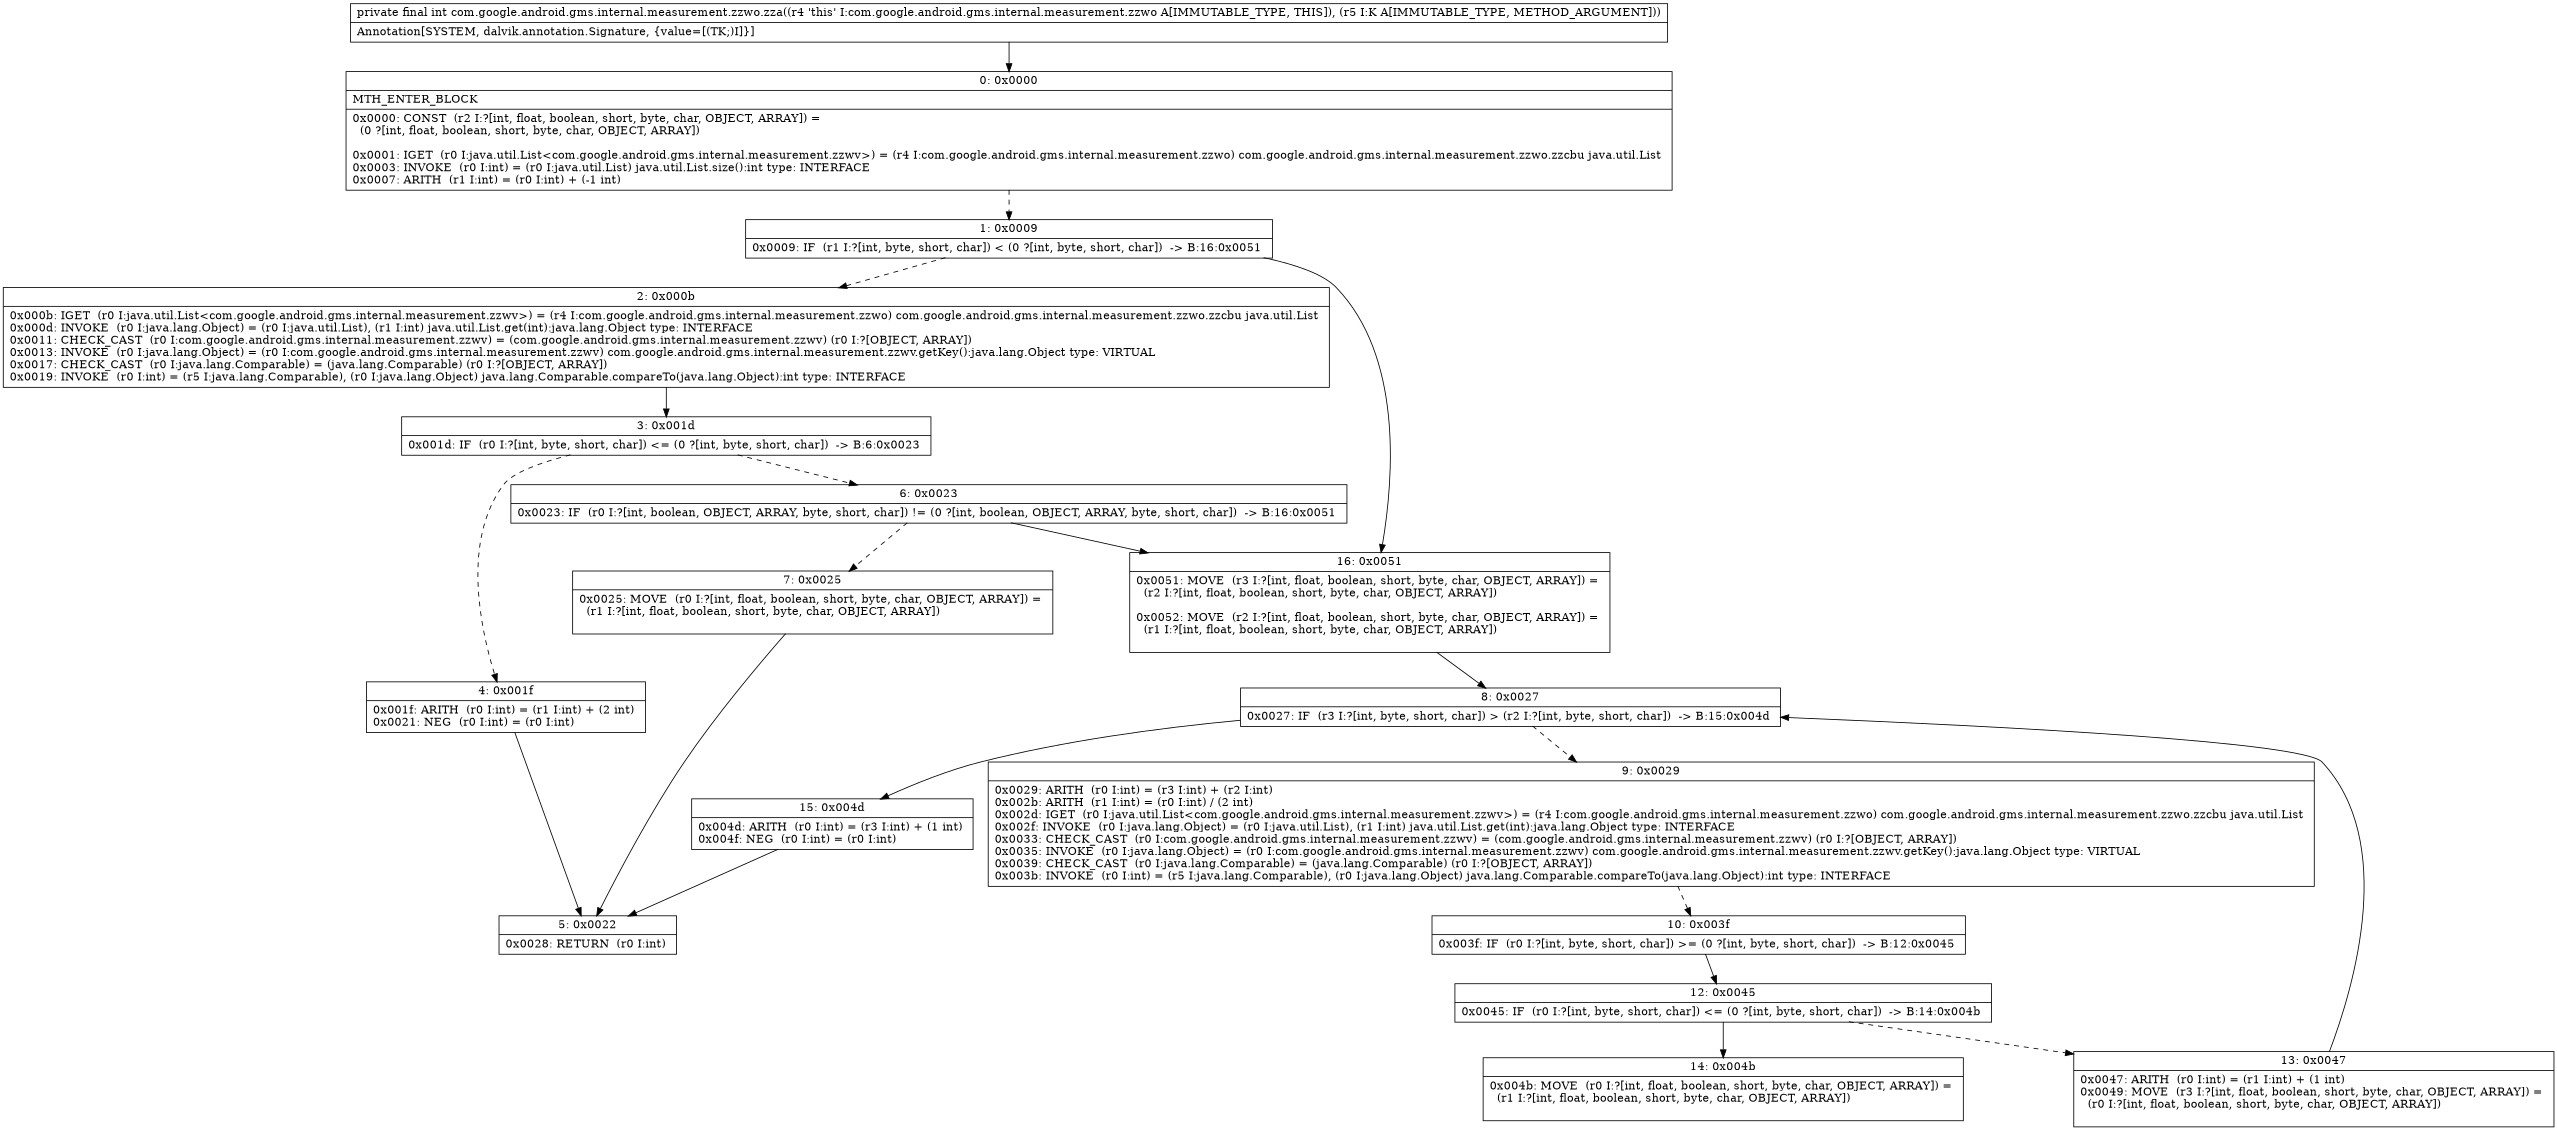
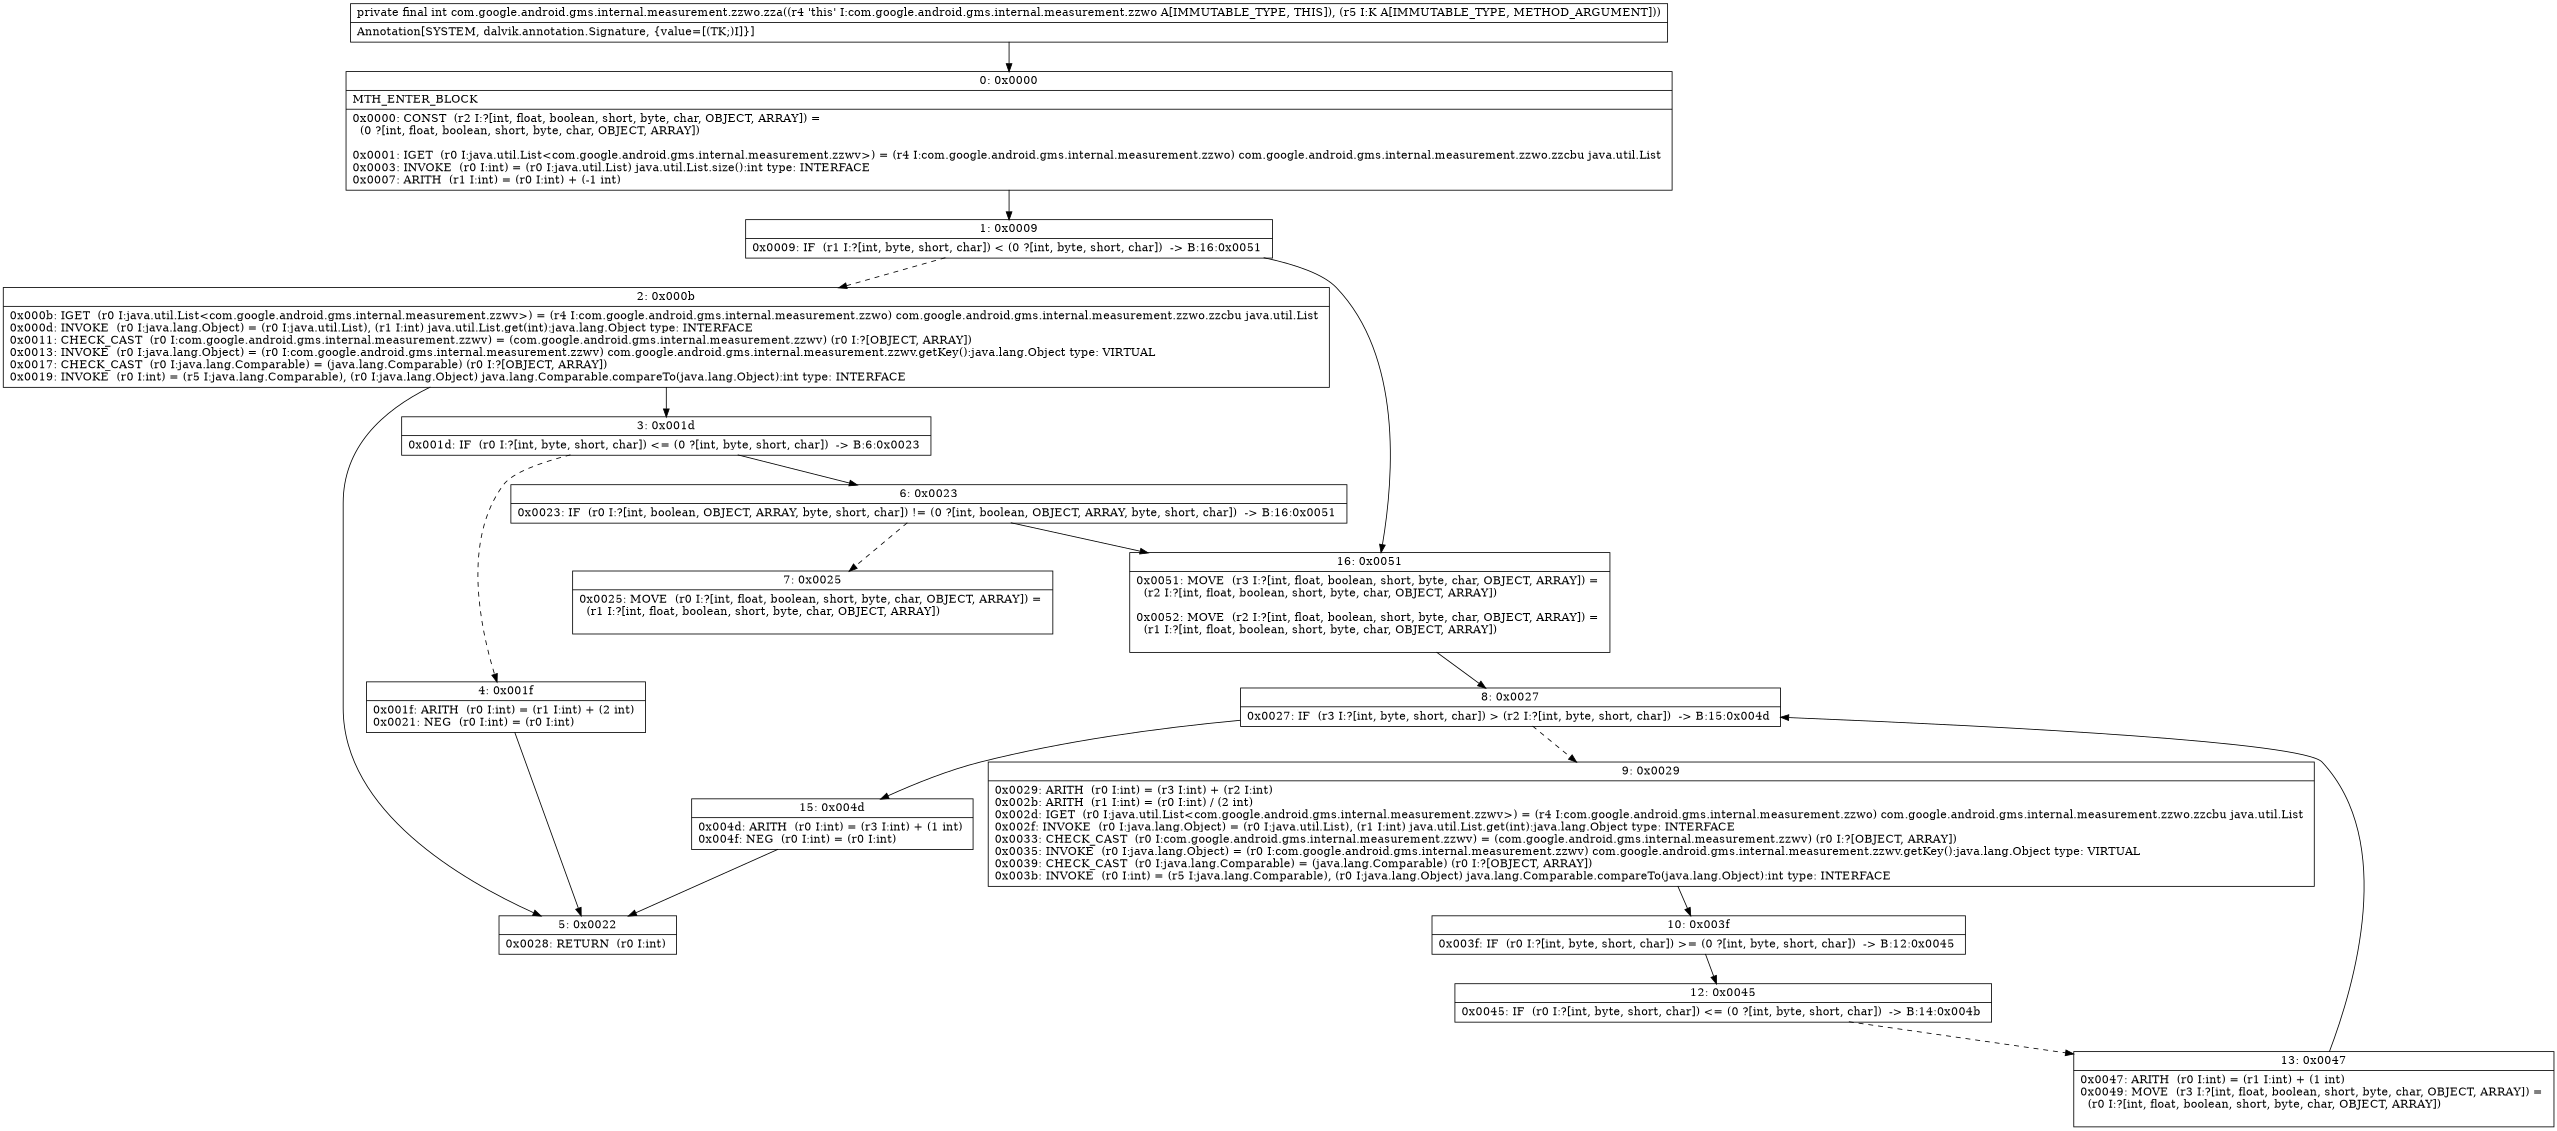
edge "0: 0x0000" -> "1: 0x0009": style dashed -> solid
edge "3: 0x001d" -> "6: 0x0023": style dashed -> solid
edge "7: 0x0025" -> "5: 0x0022": now "2: 0x000b" -> "5: 0x0022"
edge "9: 0x0029" -> "10: 0x003f": style dashed -> solid
node "14: 0x004b": removed
